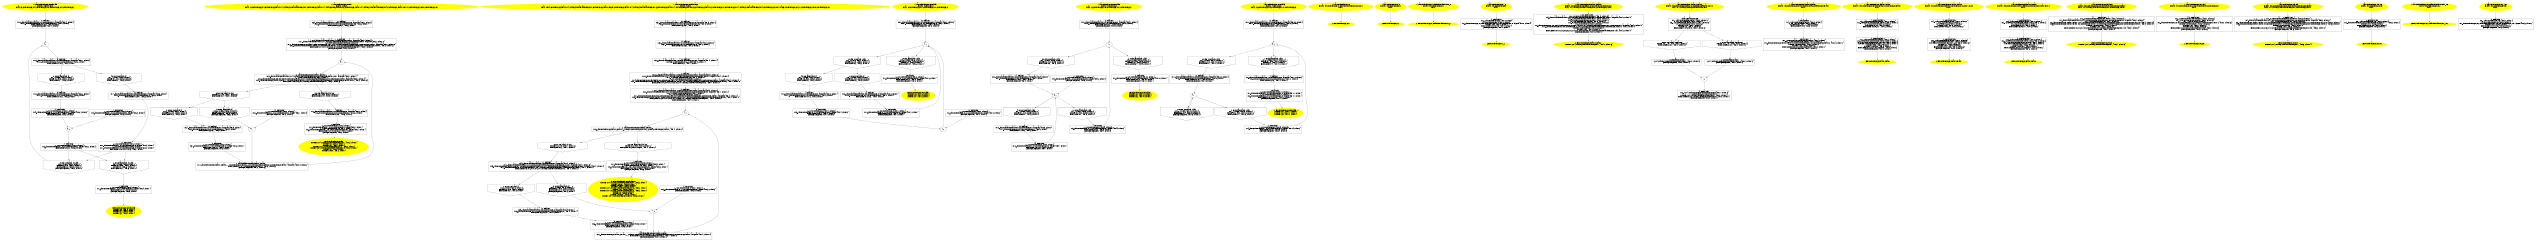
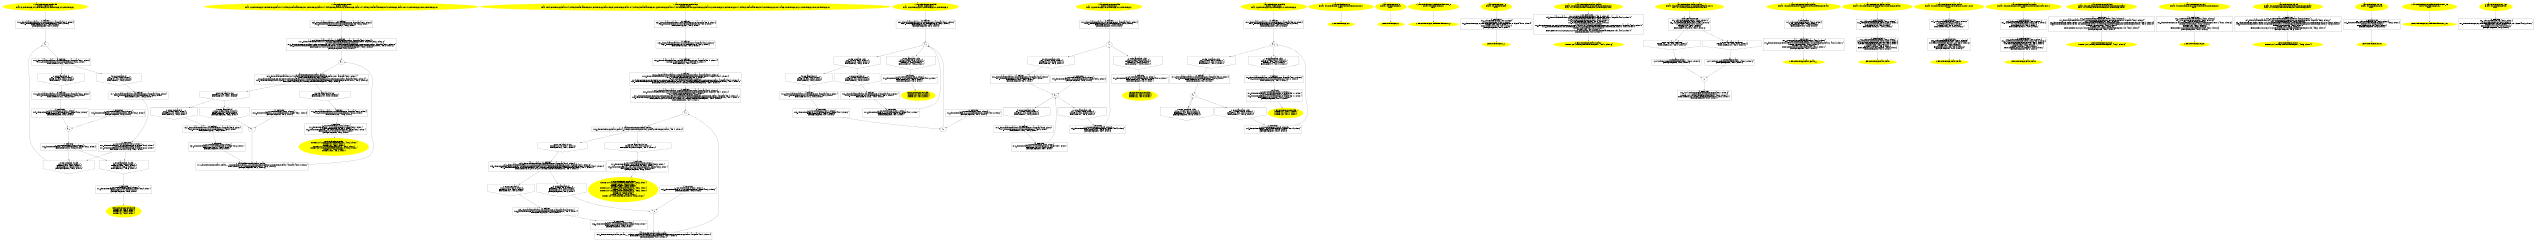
node "2: Exit continue_scope::iterator::operator++": added
